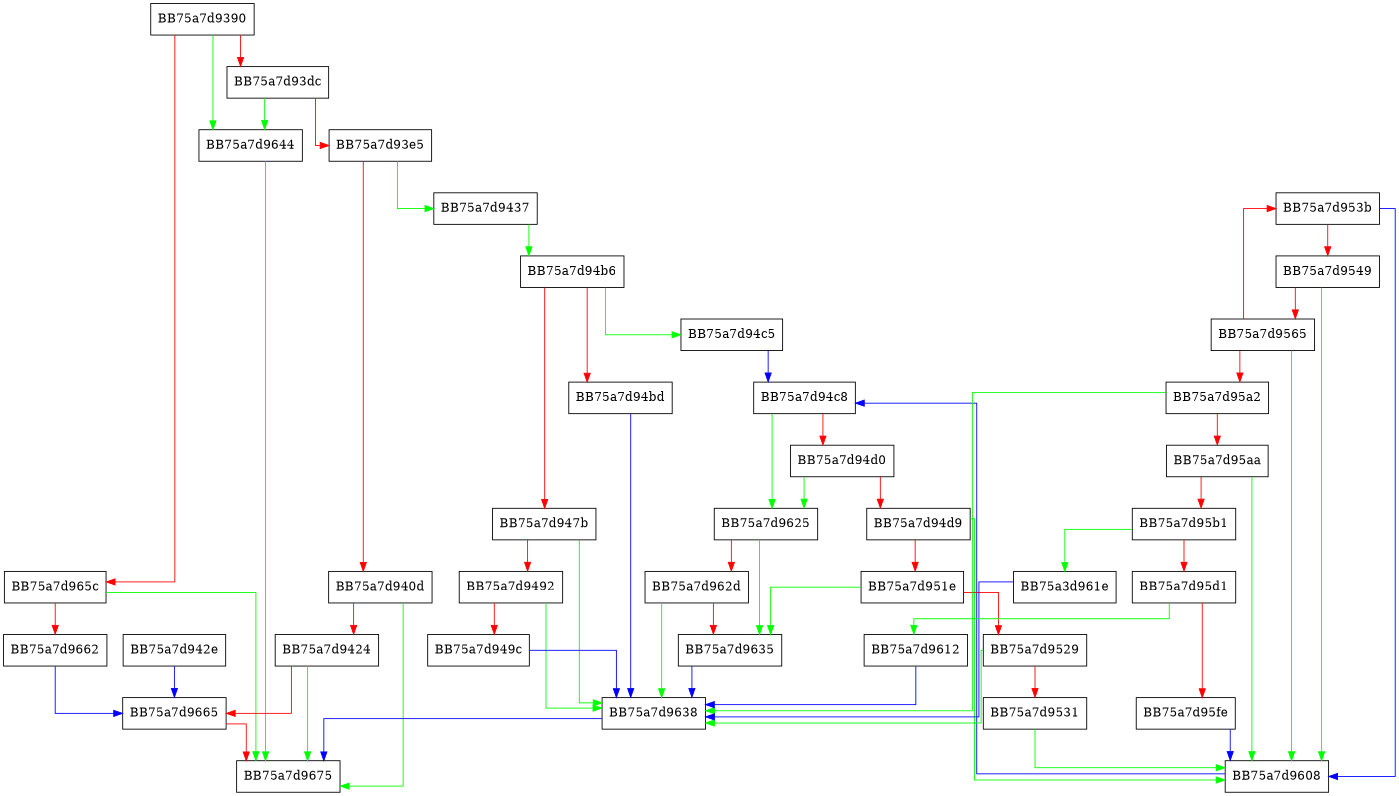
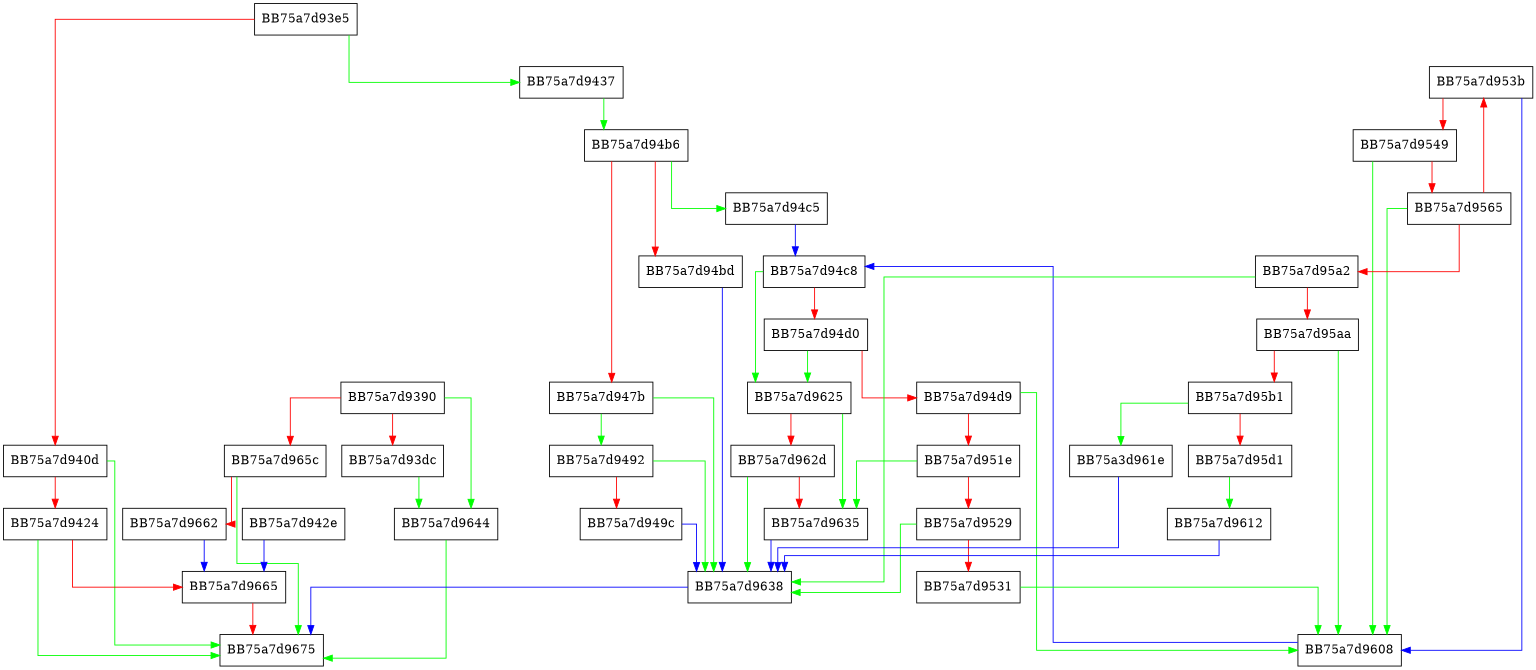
edge "BB75a7d93dc" -> "BB75a7d93e5": removed
edge "BB75a7d947b" -> "BB75a7d9492": color red -> green
node "BB75a7d95fe": removed
